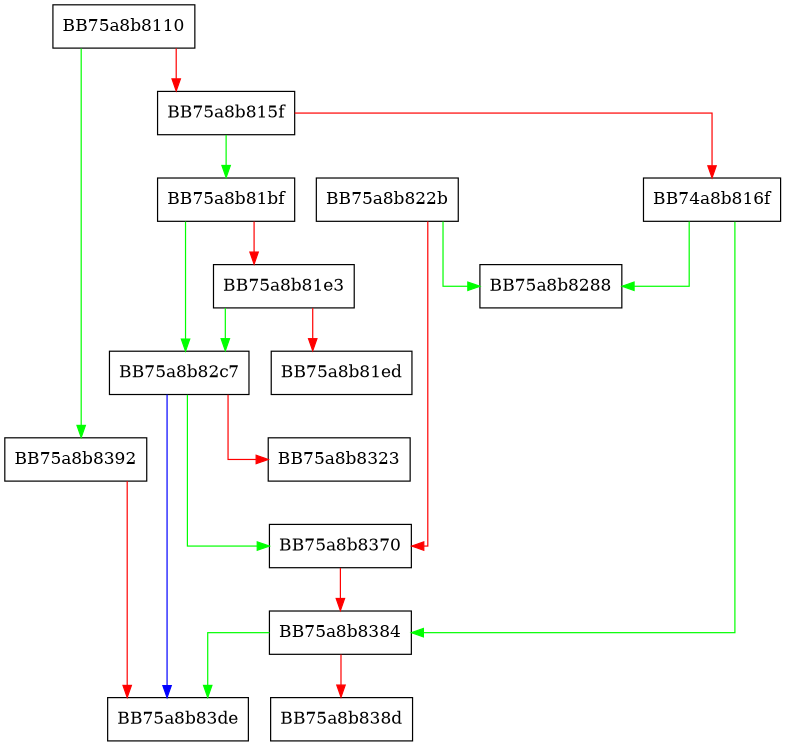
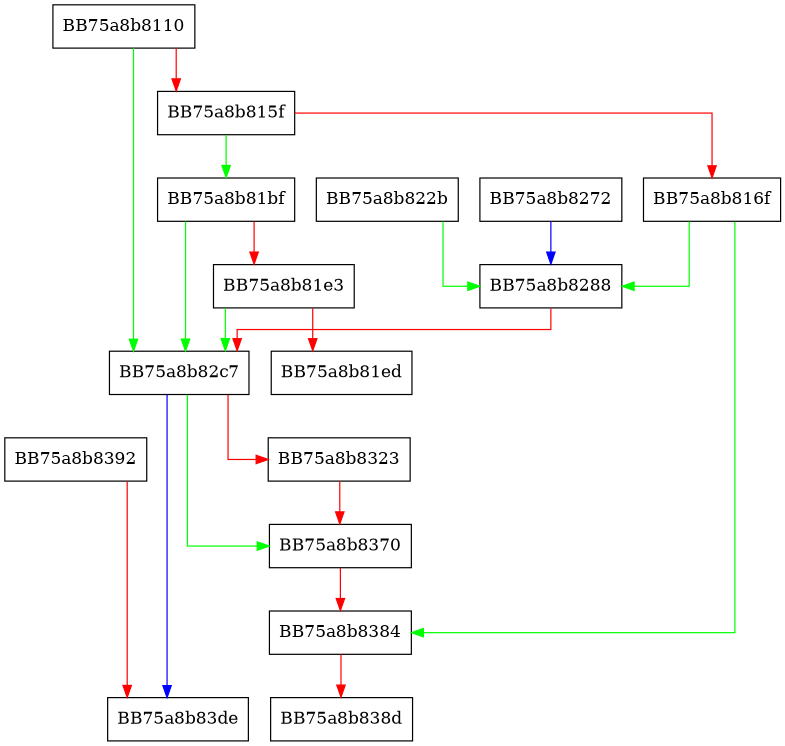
node "BB75a8b8272": added
node "BB74a8b816f": label "BB74a8b816f" -> "BB75a8b816f"
edge "BB75a8b8110" -> "BB75a8b8392": now "BB75a8b8110" -> "BB75a8b82c7"
edge "BB75a8b8288" -> "BB75a8b82c7": added
edge "BB75a8b822b" -> "BB75a8b8370": now "BB75a8b8323" -> "BB75a8b8370"
edge "BB75a8b8384" -> "BB75a8b83de": removed
